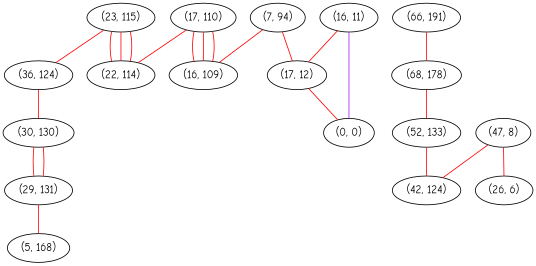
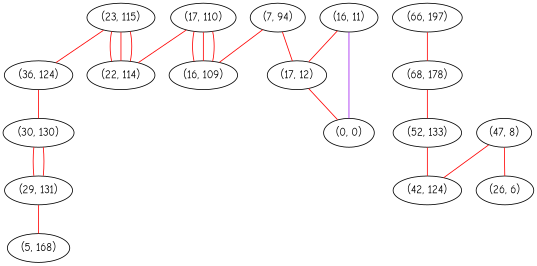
node "(66, 191)": label "(66, 191)" -> "(66, 197)"
